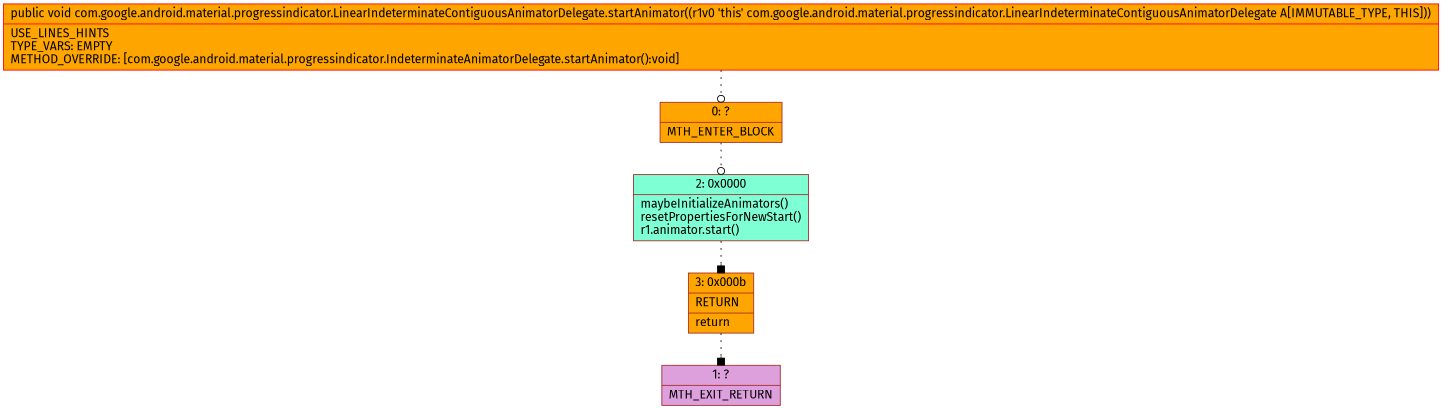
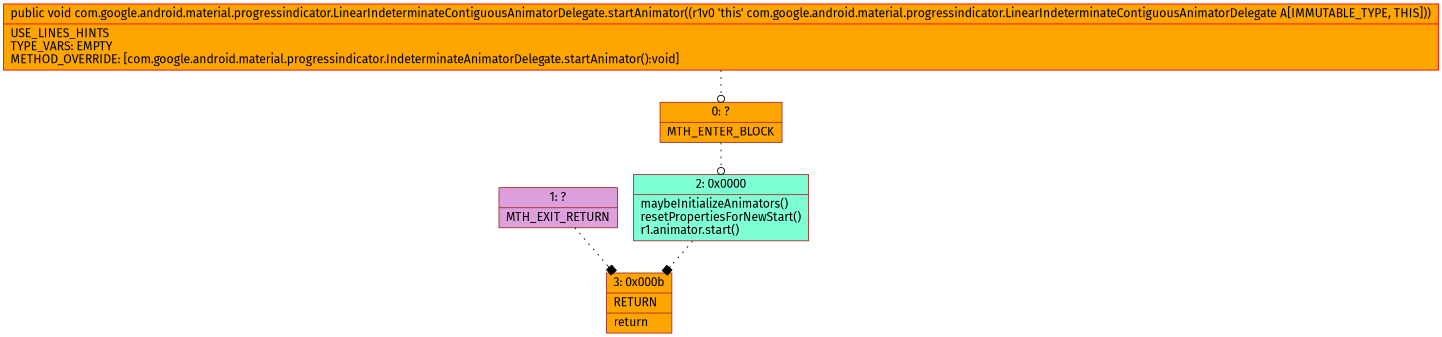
edge "3: 0x000b" -> "1: ?": reversed
